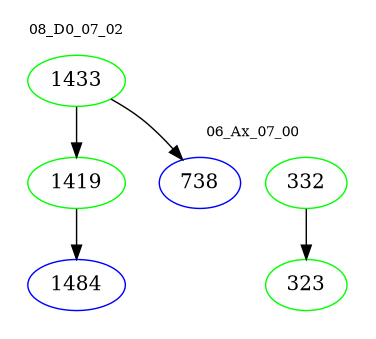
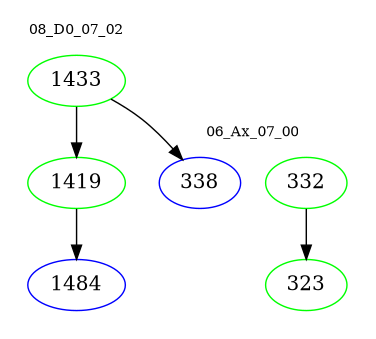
node "738": label "738" -> "338"
